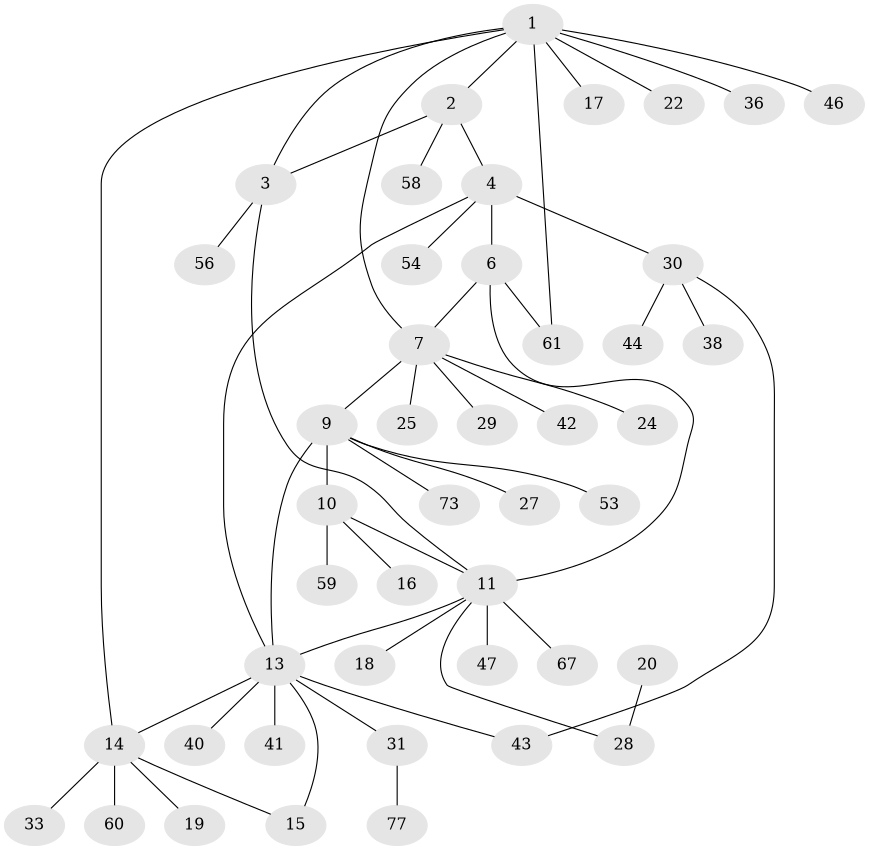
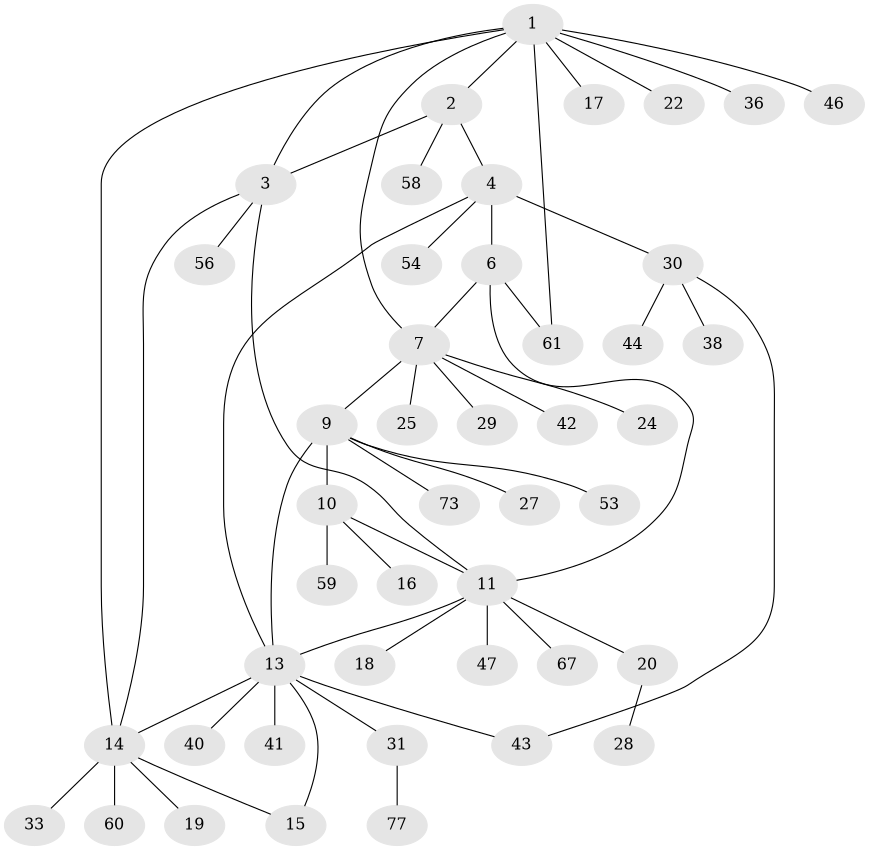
edge "3" -- "14": added
edge "11" -- "28": now "11" -- "20"
